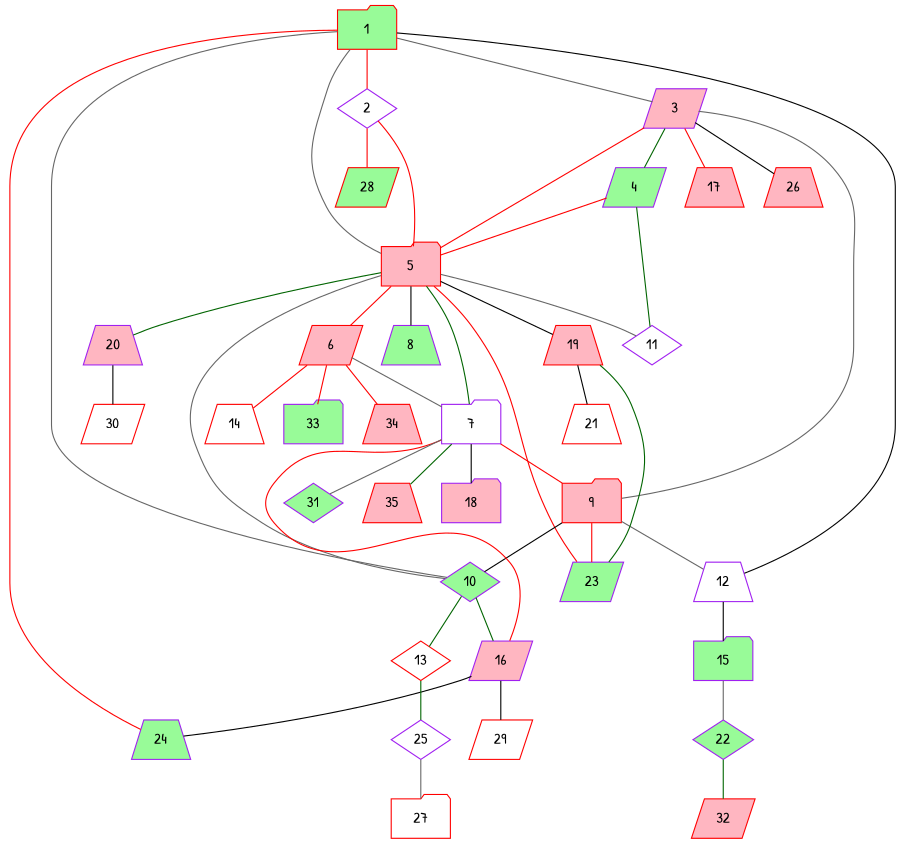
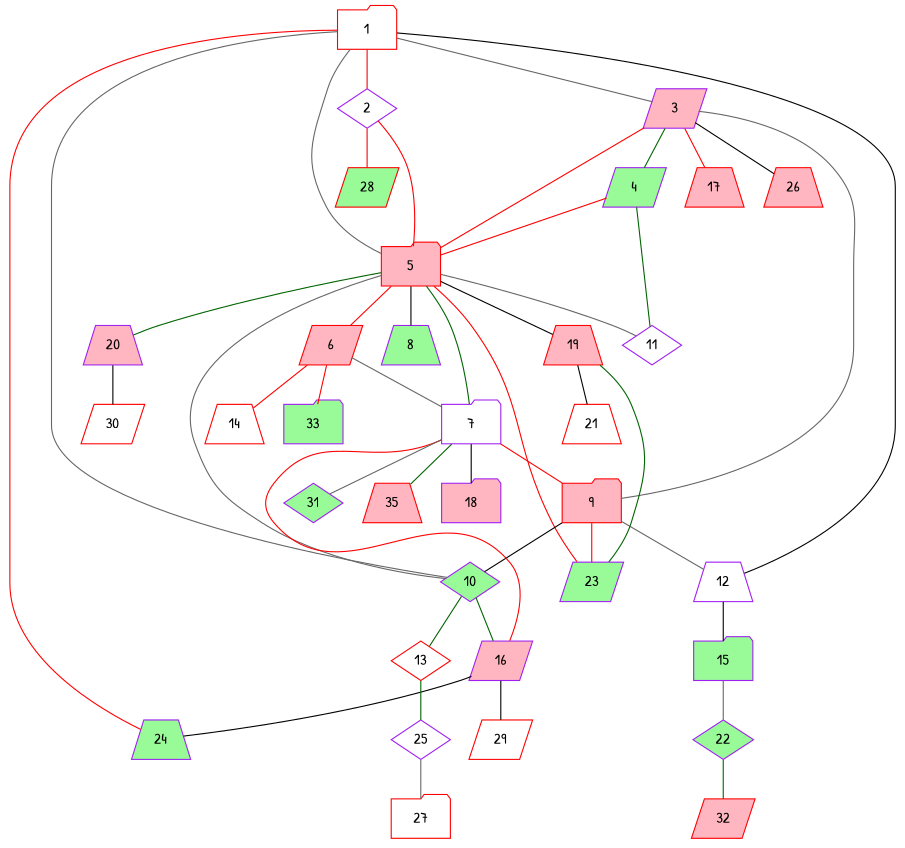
node "1": fillcolor palegreen -> white
node "34": removed
